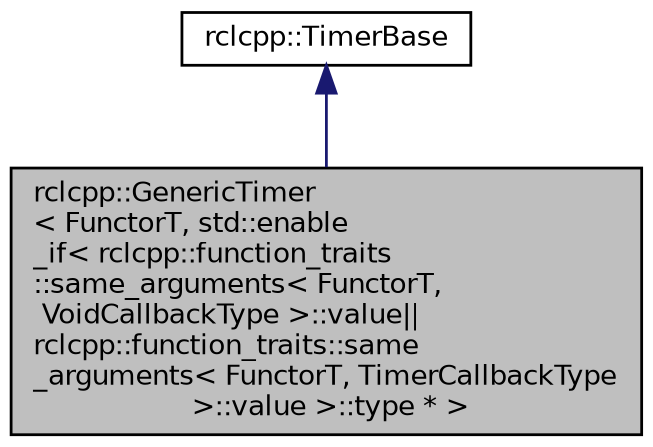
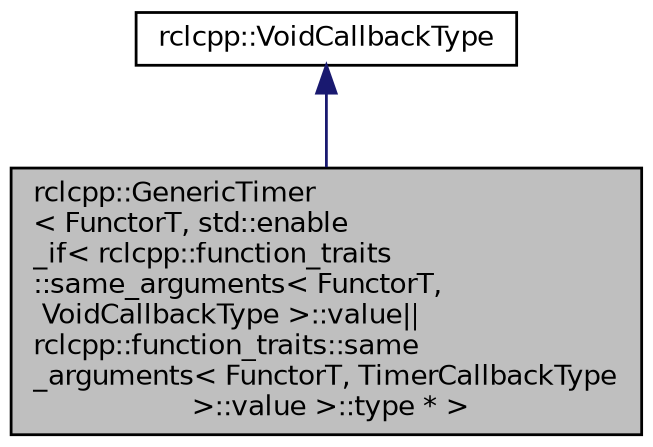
node "rclcpp::TimerBase": label "rclcpp::TimerBase" -> "rclcpp::VoidCallbackType"
